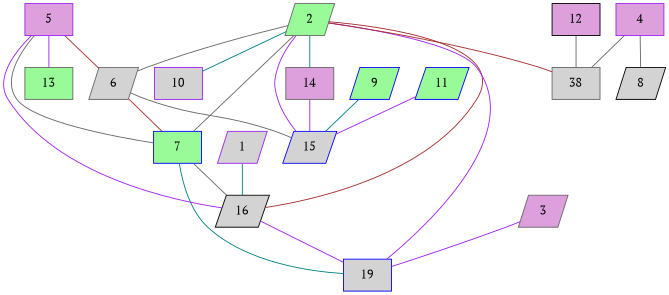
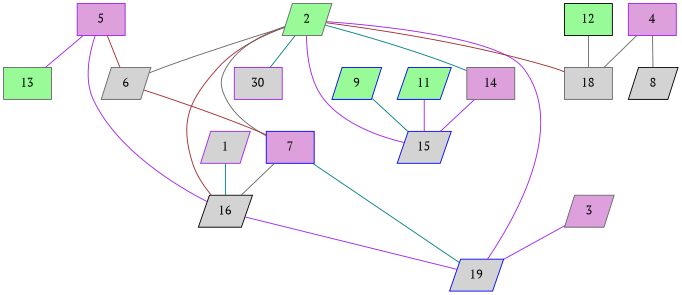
node "12": fillcolor plum -> palegreen
node "10": label "10" -> "30"
node "38": label "38" -> "18"
edge "6" -- "15": removed
edge "5" -- "7": removed
node "7": fillcolor palegreen -> plum
node "19": shape box -> parallelogram
